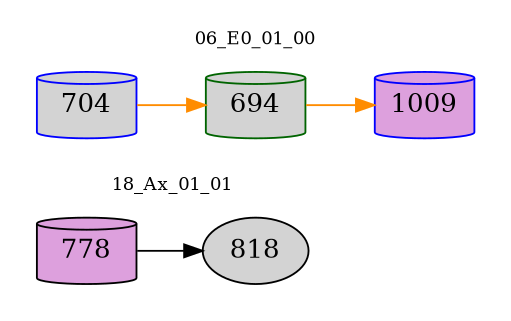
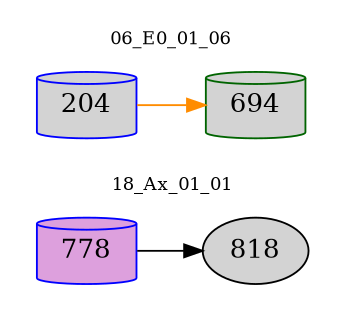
cluster "06_E0_01_00": label "06_E0_01_00" -> "06_E0_01_06"
node "704": label "704" -> "204"
node "1009": removed
node "778": color black -> blue
